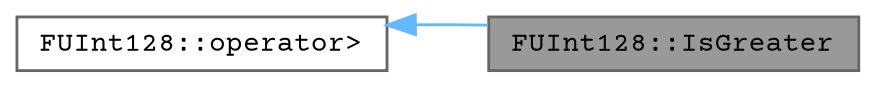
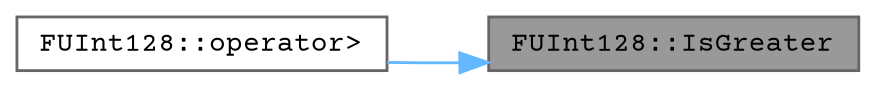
edge "FUInt128::IsGreater" -> "FUInt128::operator>": reversed
